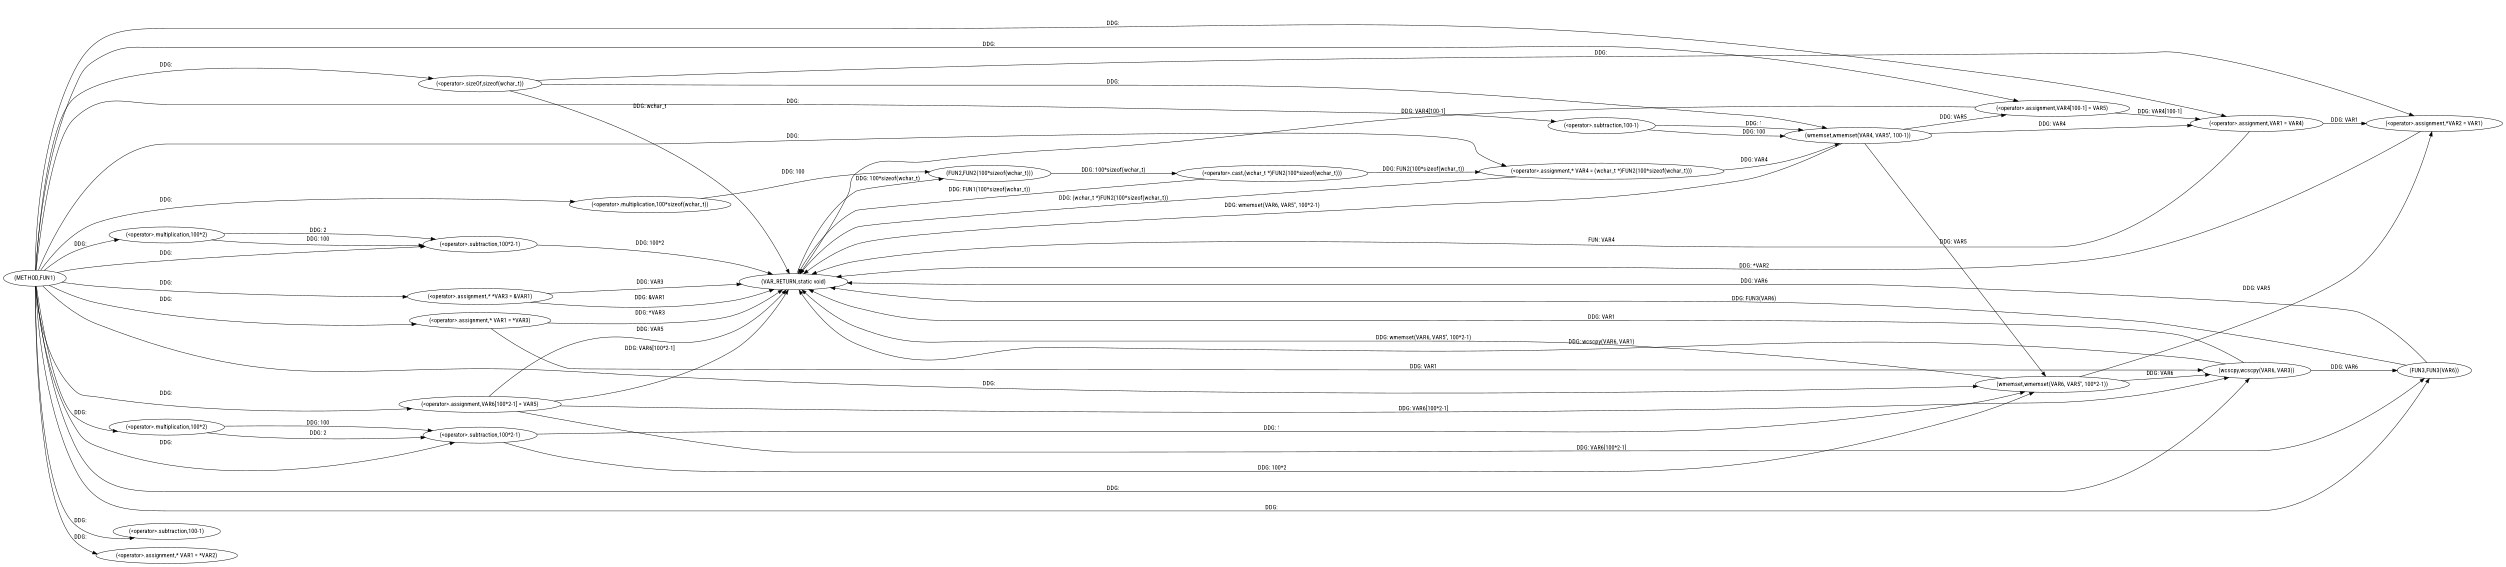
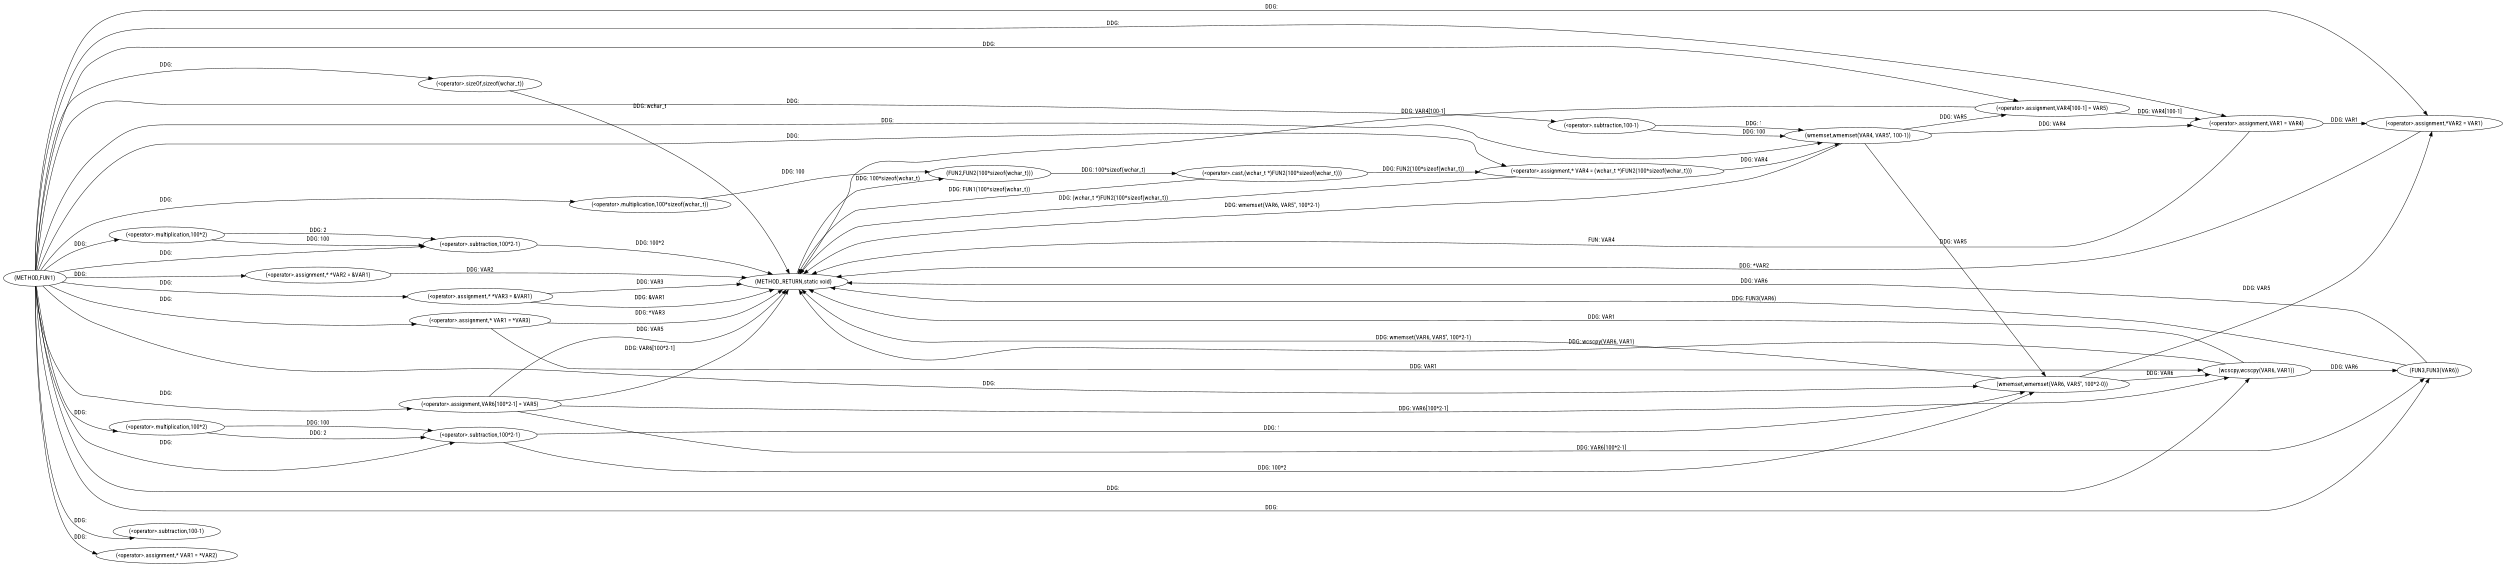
edge "(<operator>.sizeOf,sizeof(wchar_t))" -> "(<operator>.assignment,*VAR2 = VAR1)": now "(METHOD,FUN1)" -> "(<operator>.assignment,*VAR2 = VAR1)"
edge "(<operator>.sizeOf,sizeof(wchar_t))" -> "(wmemset,wmemset(VAR4, VAR5'', 100-1))": now "(METHOD,FUN1)" -> "(wmemset,wmemset(VAR4, VAR5'', 100-1))"
node "(<operator>.assignment,* *VAR2 = &VAR1)": added
node "(VAR_RETURN,static void)": label "(VAR_RETURN,static void)" -> "(METHOD_RETURN,static void)"
node "(wcscpy,wcscpy(VAR6, VAR3))": label "(wcscpy,wcscpy(VAR6, VAR3))" -> "(wcscpy,wcscpy(VAR6, VAR1))"
node "(wmemset,wmemset(VAR6, VAR5'', 100*2-1))": label "(wmemset,wmemset(VAR6, VAR5'', 100*2-1))" -> "(wmemset,wmemset(VAR6, VAR5'', 100*2-0))"
